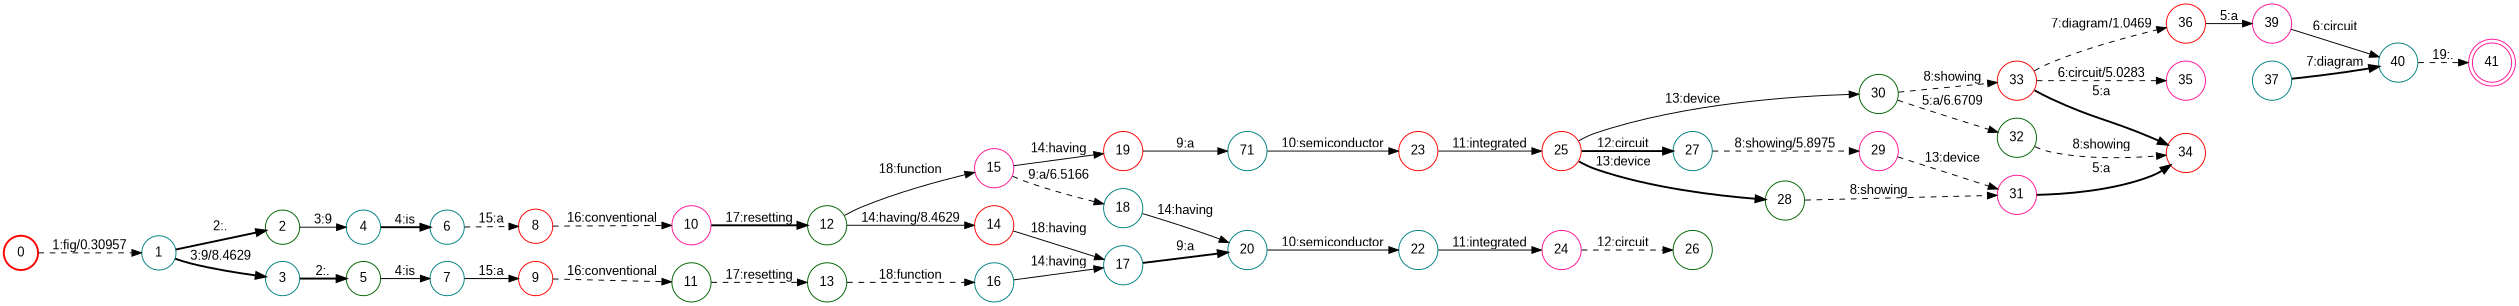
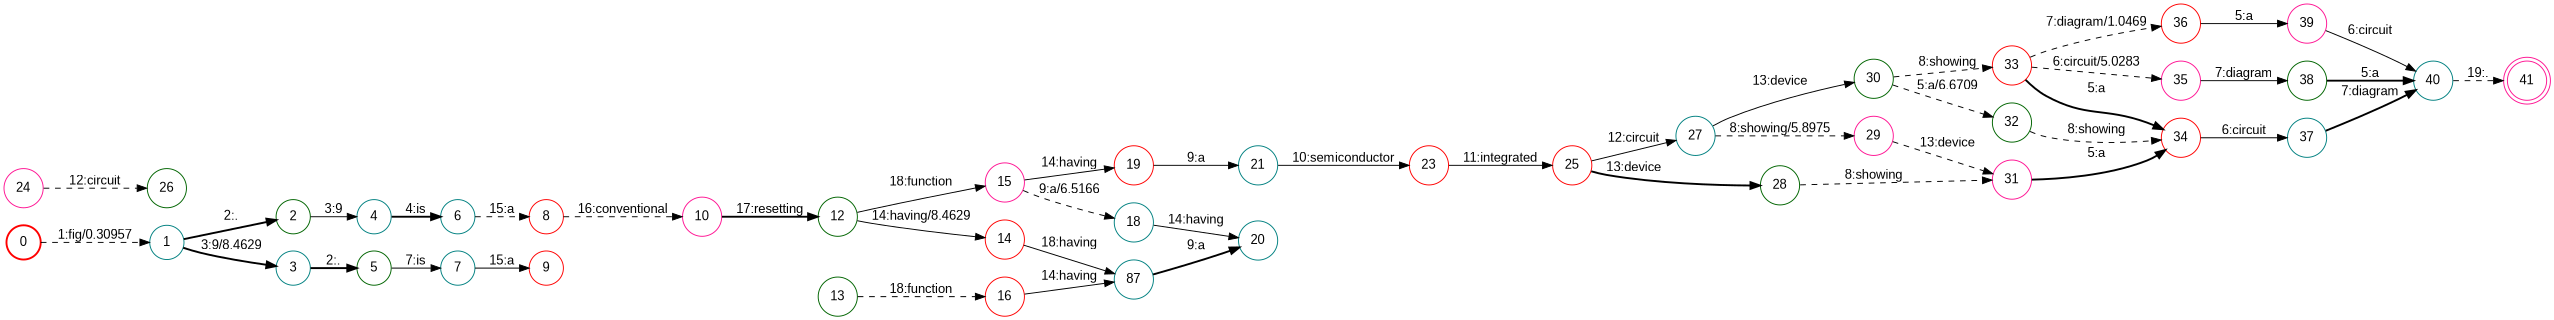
node "38": added
edge "25" -> "30": now "27" -> "30"
edge "34" -> "37": added, label "6:circuit"
node "71": label "71" -> "21"
edge "25" -> "27": style bold -> solid
node "22": removed
node "17": label "17" -> "87"
edge "5" -> "7": label "4:is" -> "7:is"
node "11": removed
node "16": color teal -> red
